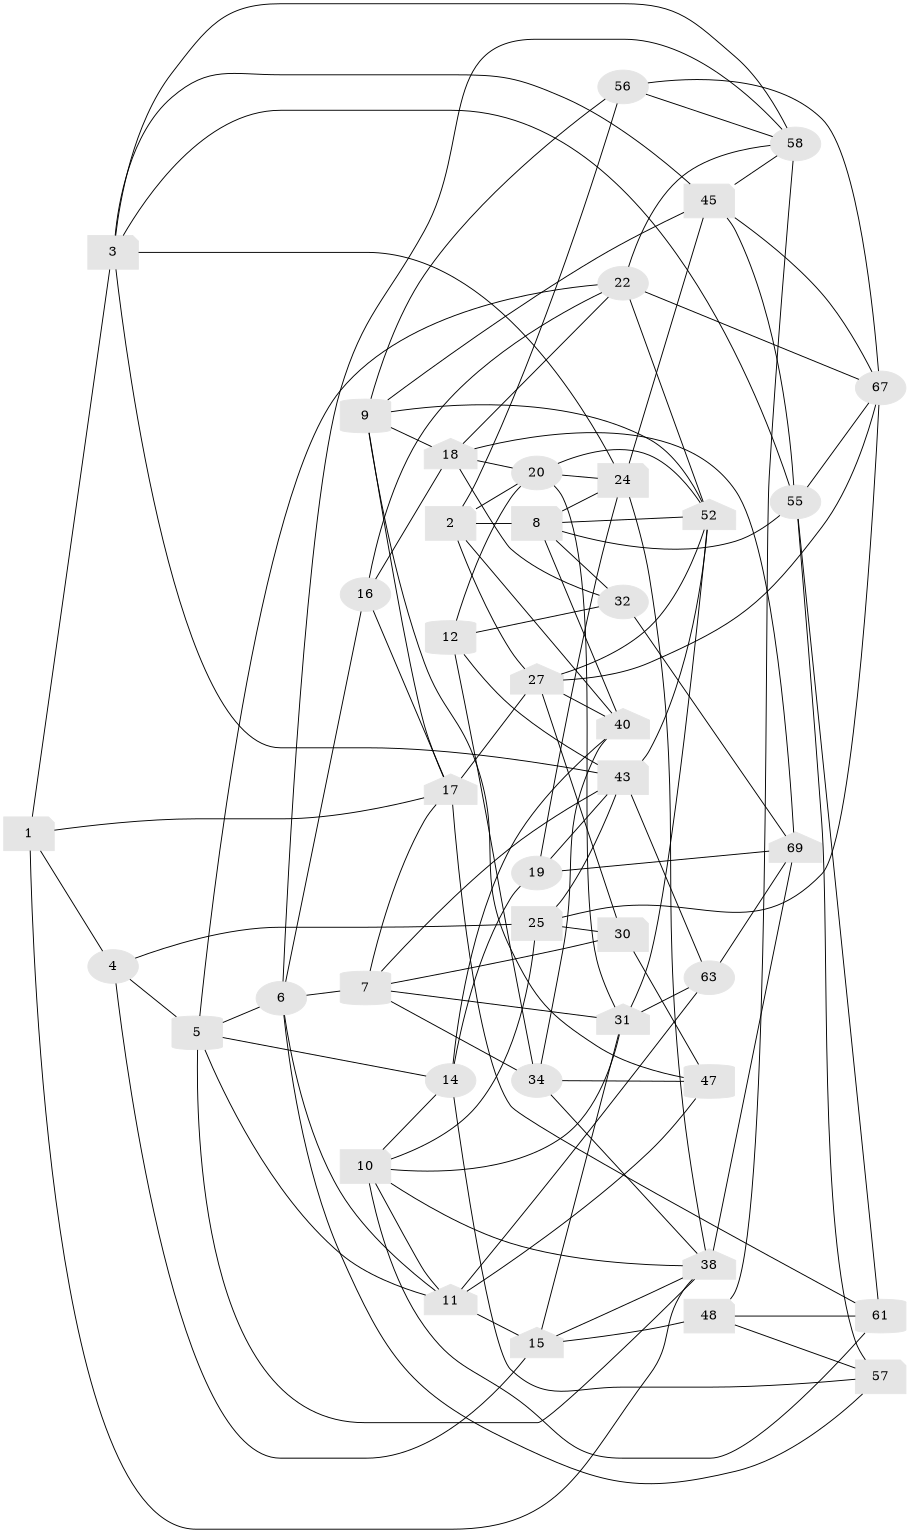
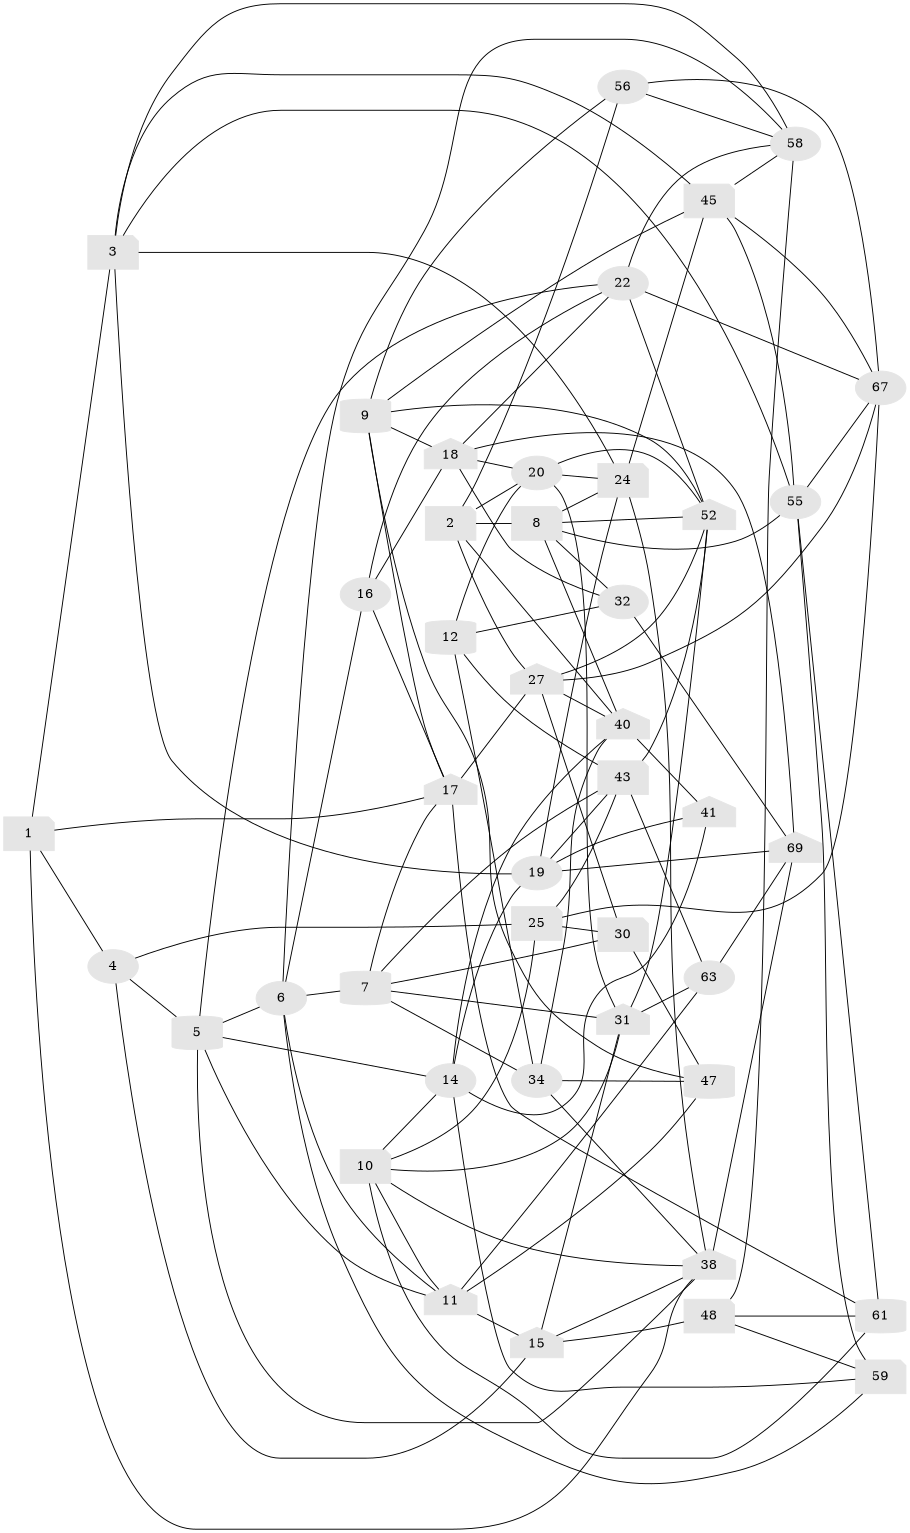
edge "3" -- "43": now "3" -- "19"
node "41": added
node "57": label "57" -> "59"
